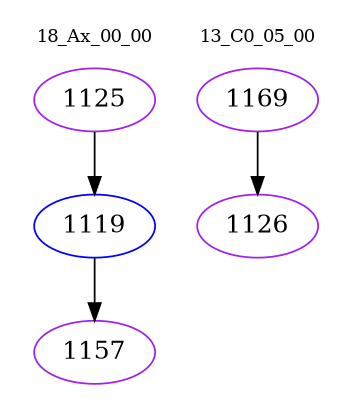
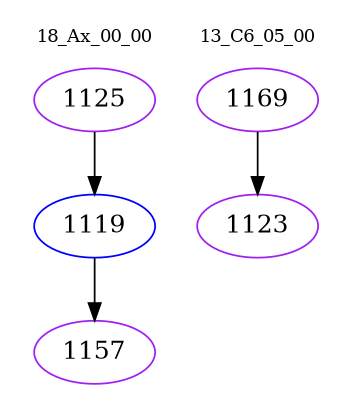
cluster "13_C0_05_00": label "13_C0_05_00" -> "13_C6_05_00"
node "1126": label "1126" -> "1123"
